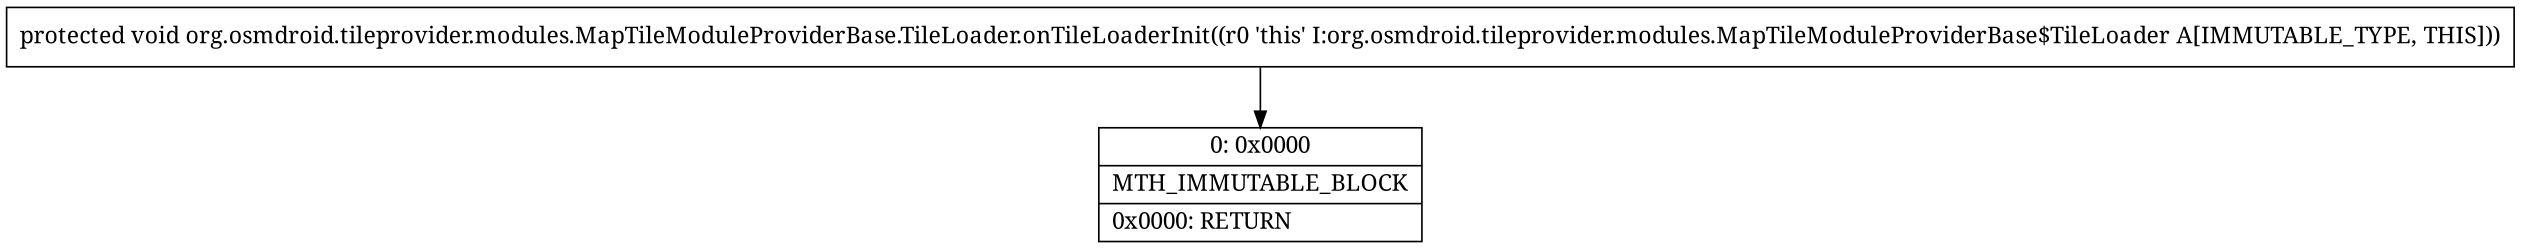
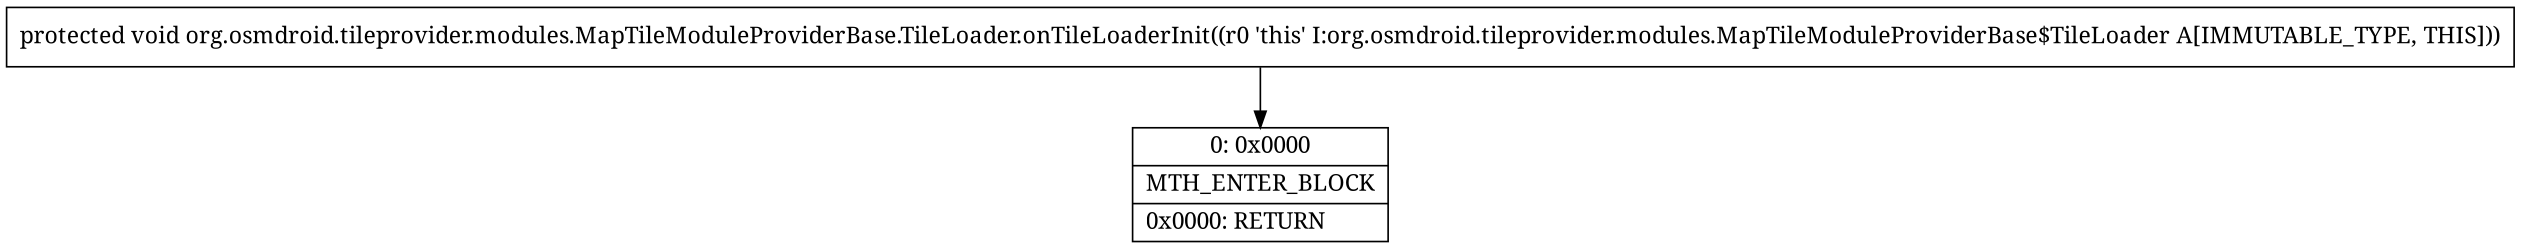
node "0: 0x0000": text "MTH_IMMUTABLE_BLOCK" -> "MTH_ENTER_BLOCK"
